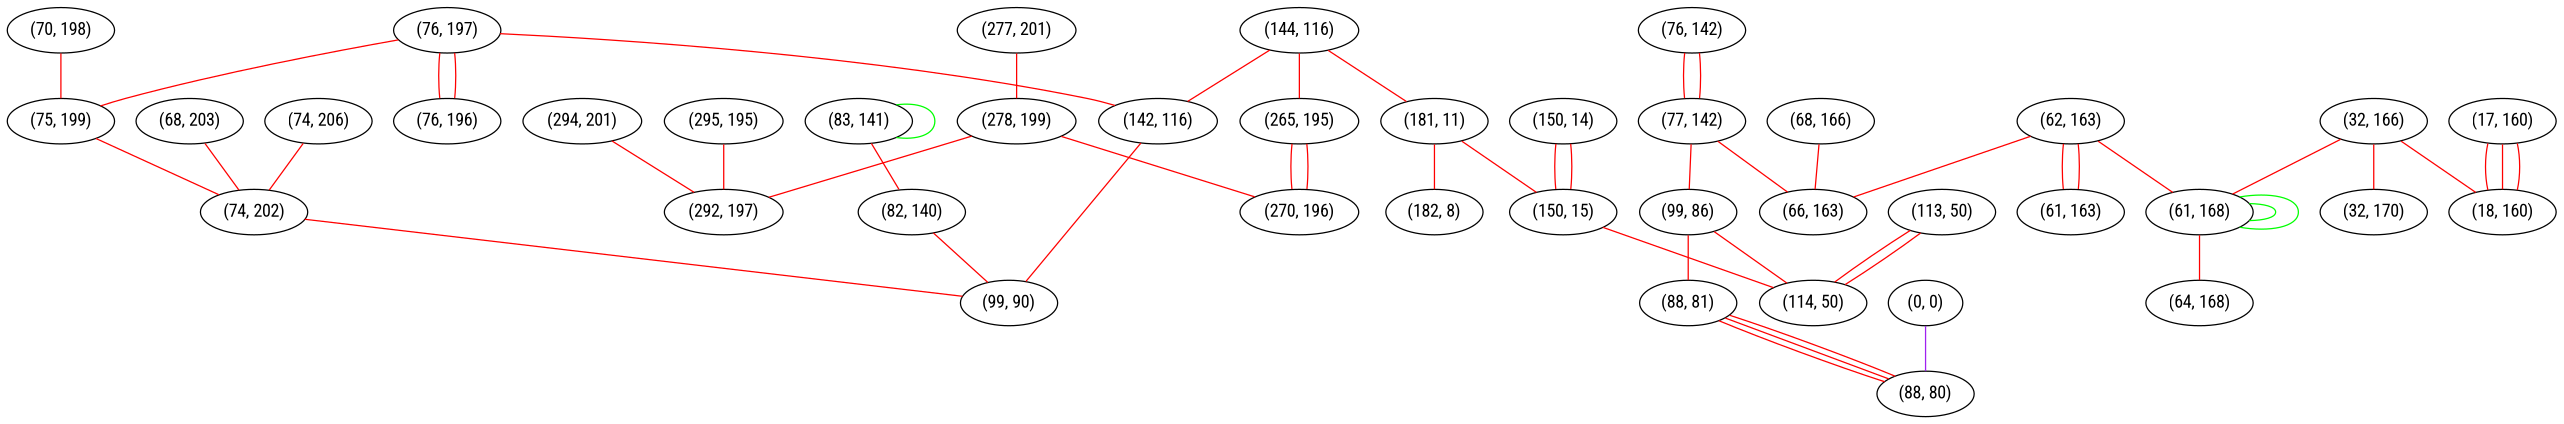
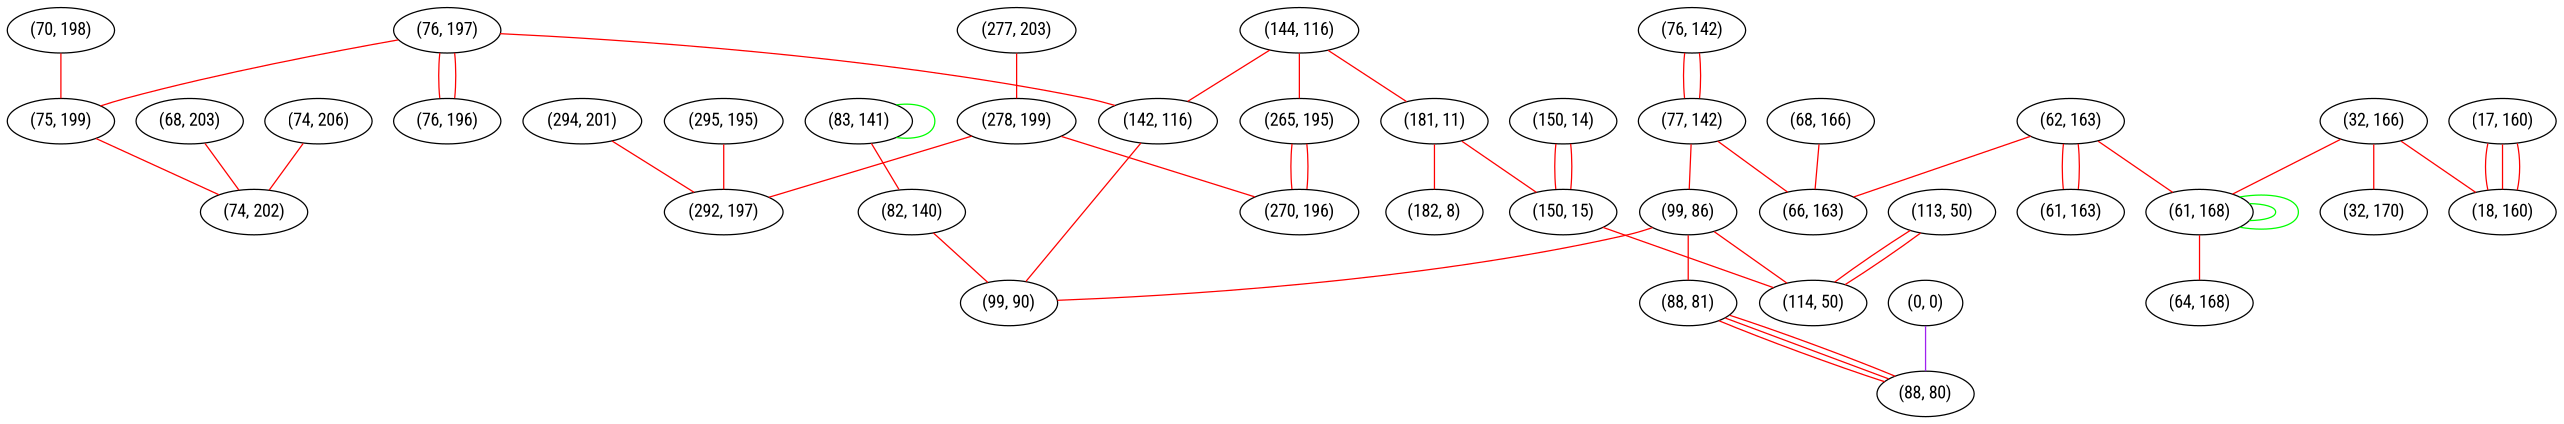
node "(277, 201)": label "(277, 201)" -> "(277, 203)"
edge "(74, 202)" -- "(99, 90)": now "(99, 86)" -- "(99, 90)"
